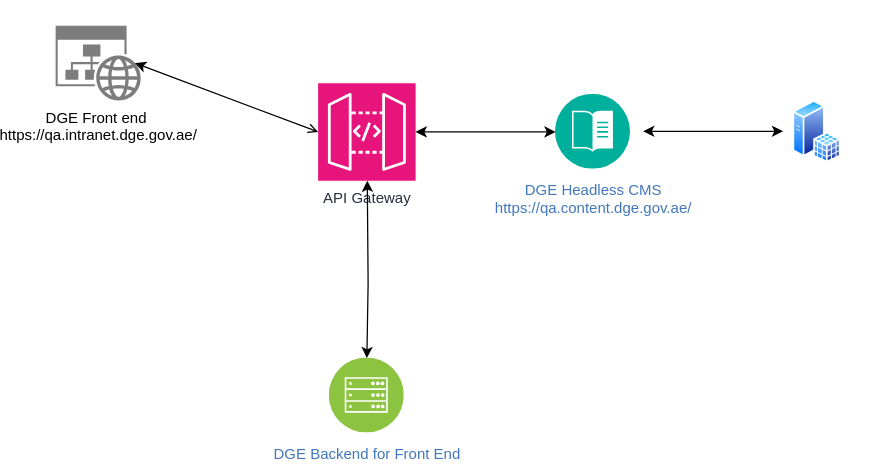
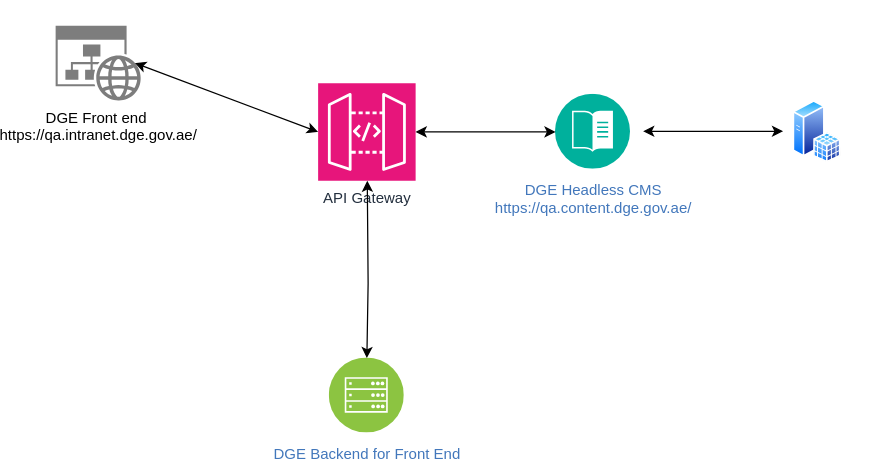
edge "DGE Front end https://qa.intranet.dge.gov.ae/" -- "API Gateway": arrowhead open -> classic
